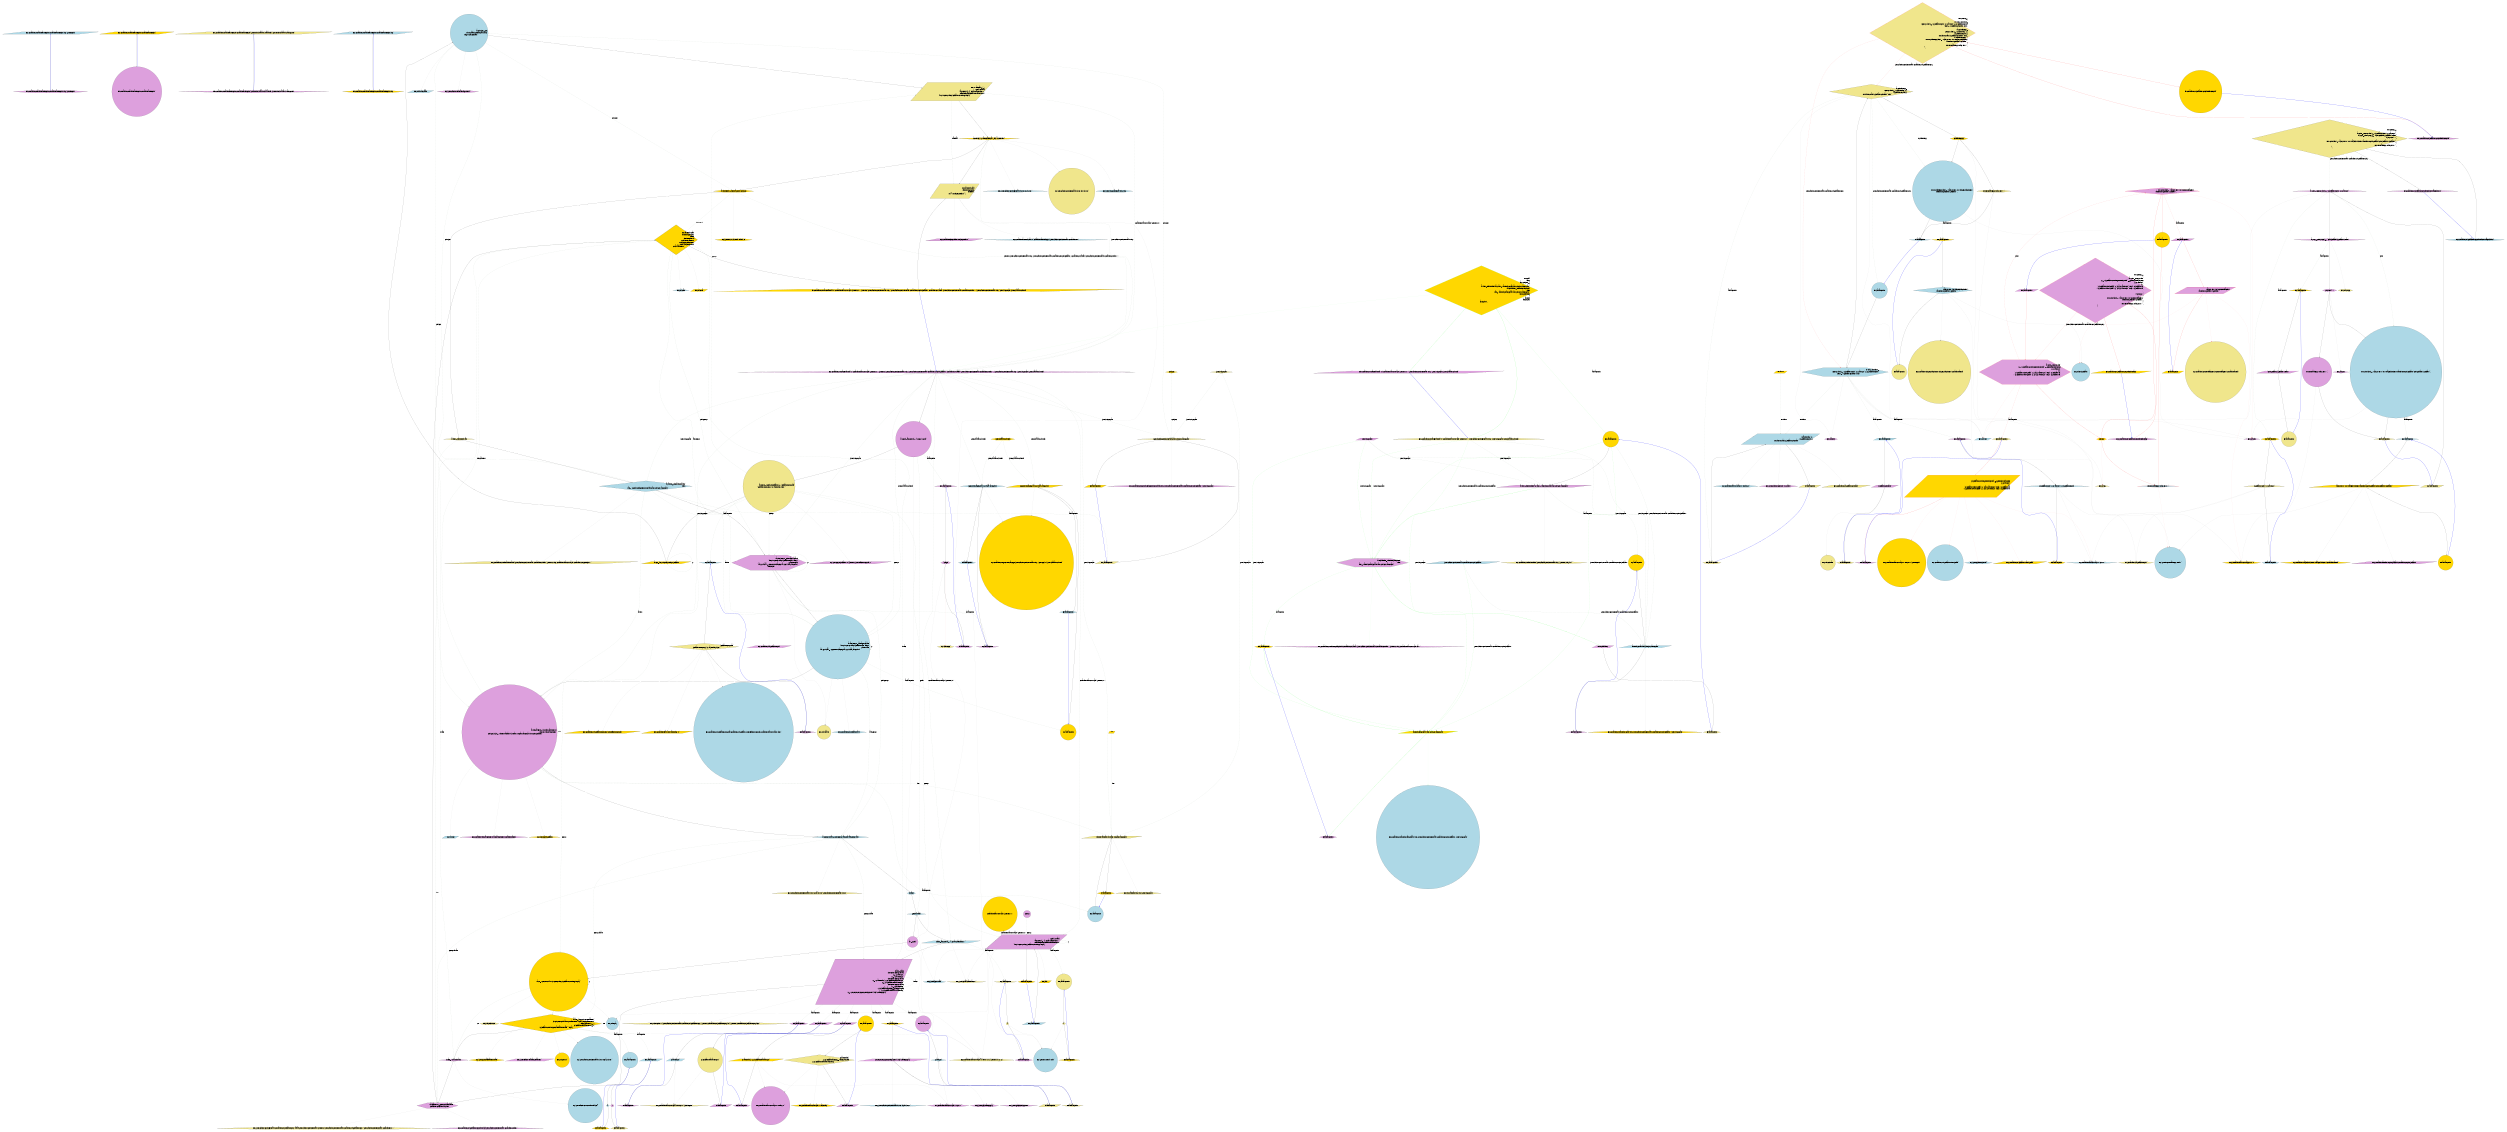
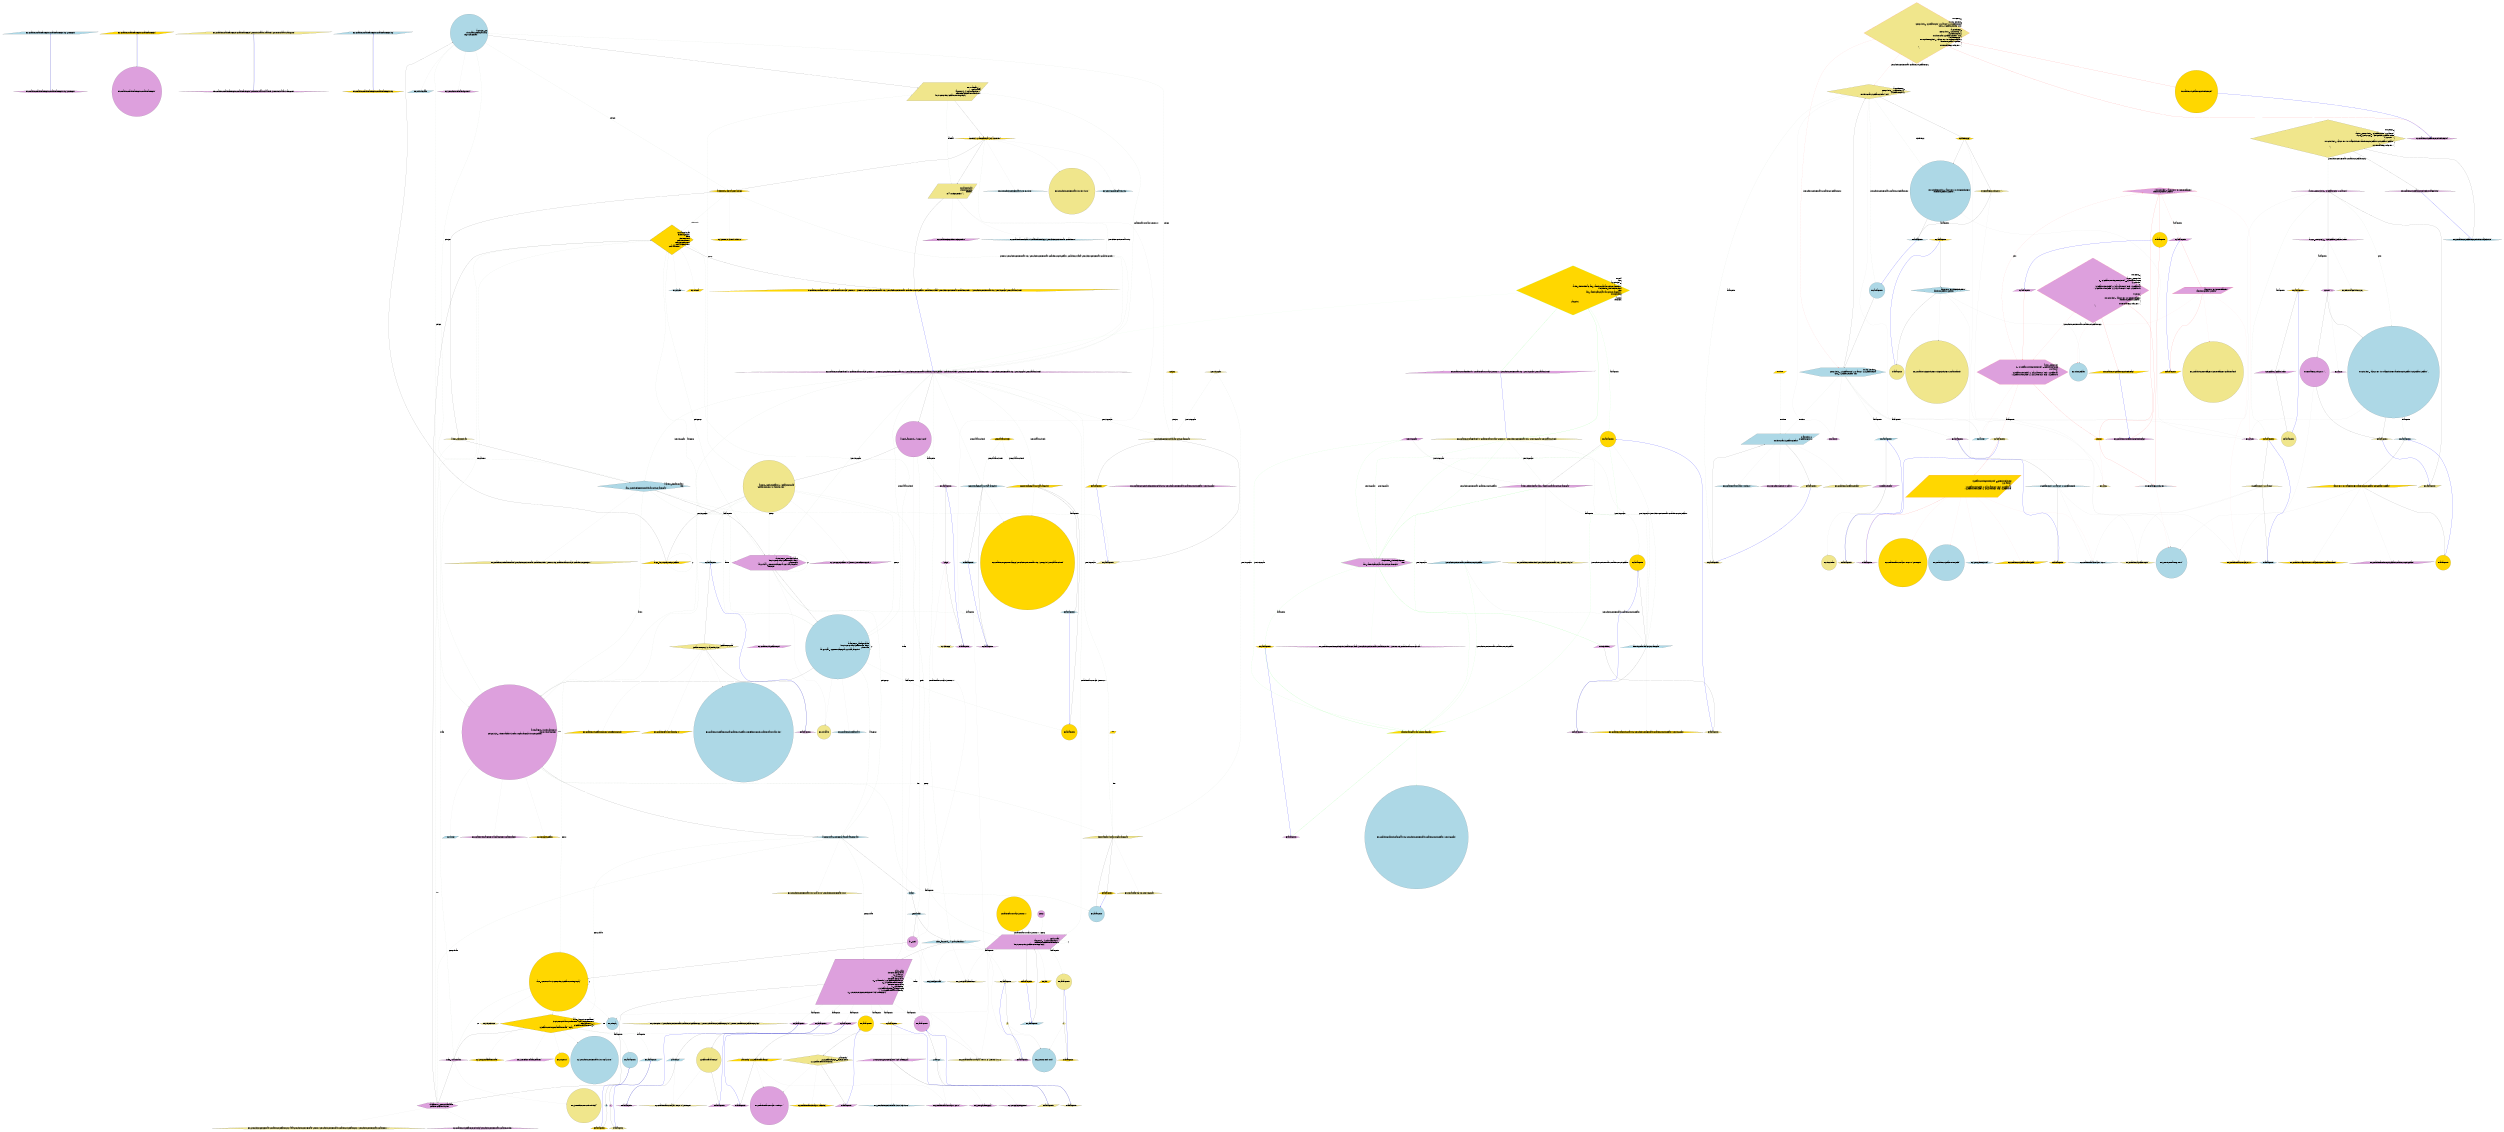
node "Entry Unk.GroupBy": label "Entry Unk.GroupBy" -> "Entry EnforceMutuallyExclusiveSet.GroupBy"
node "Entry System.Reflection.ConstructorInfo.Invoke(object[])": fillcolor lightblue -> khaki
